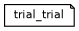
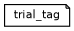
node "trial_trial": label "trial_trial" -> "trial_tag"
